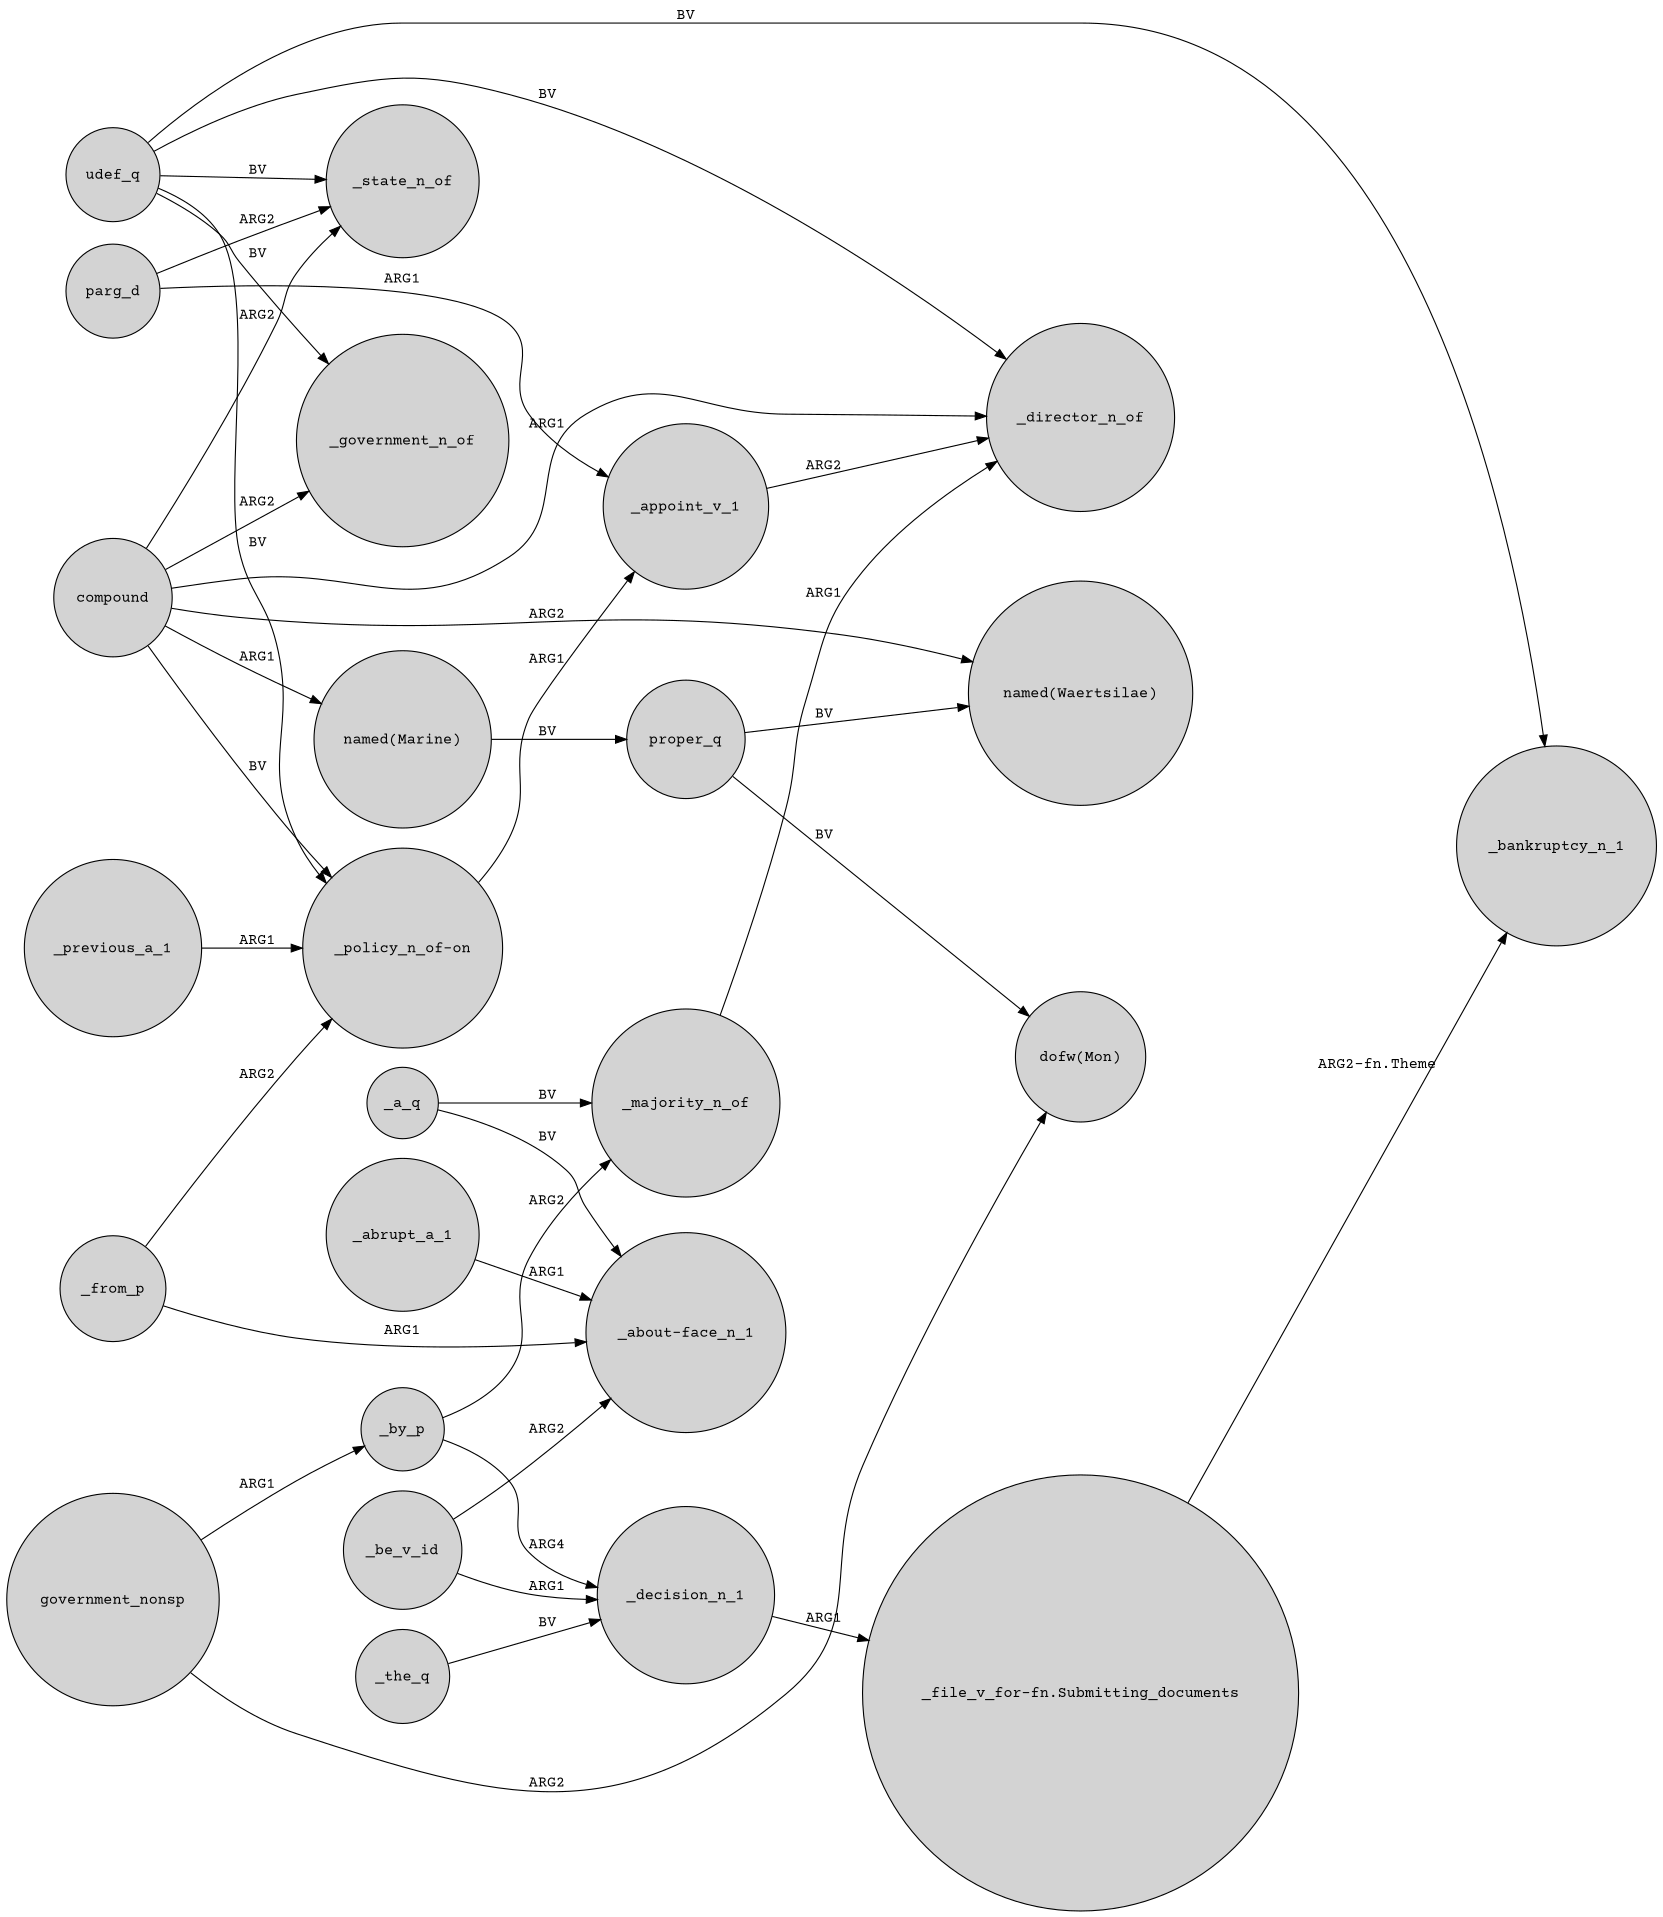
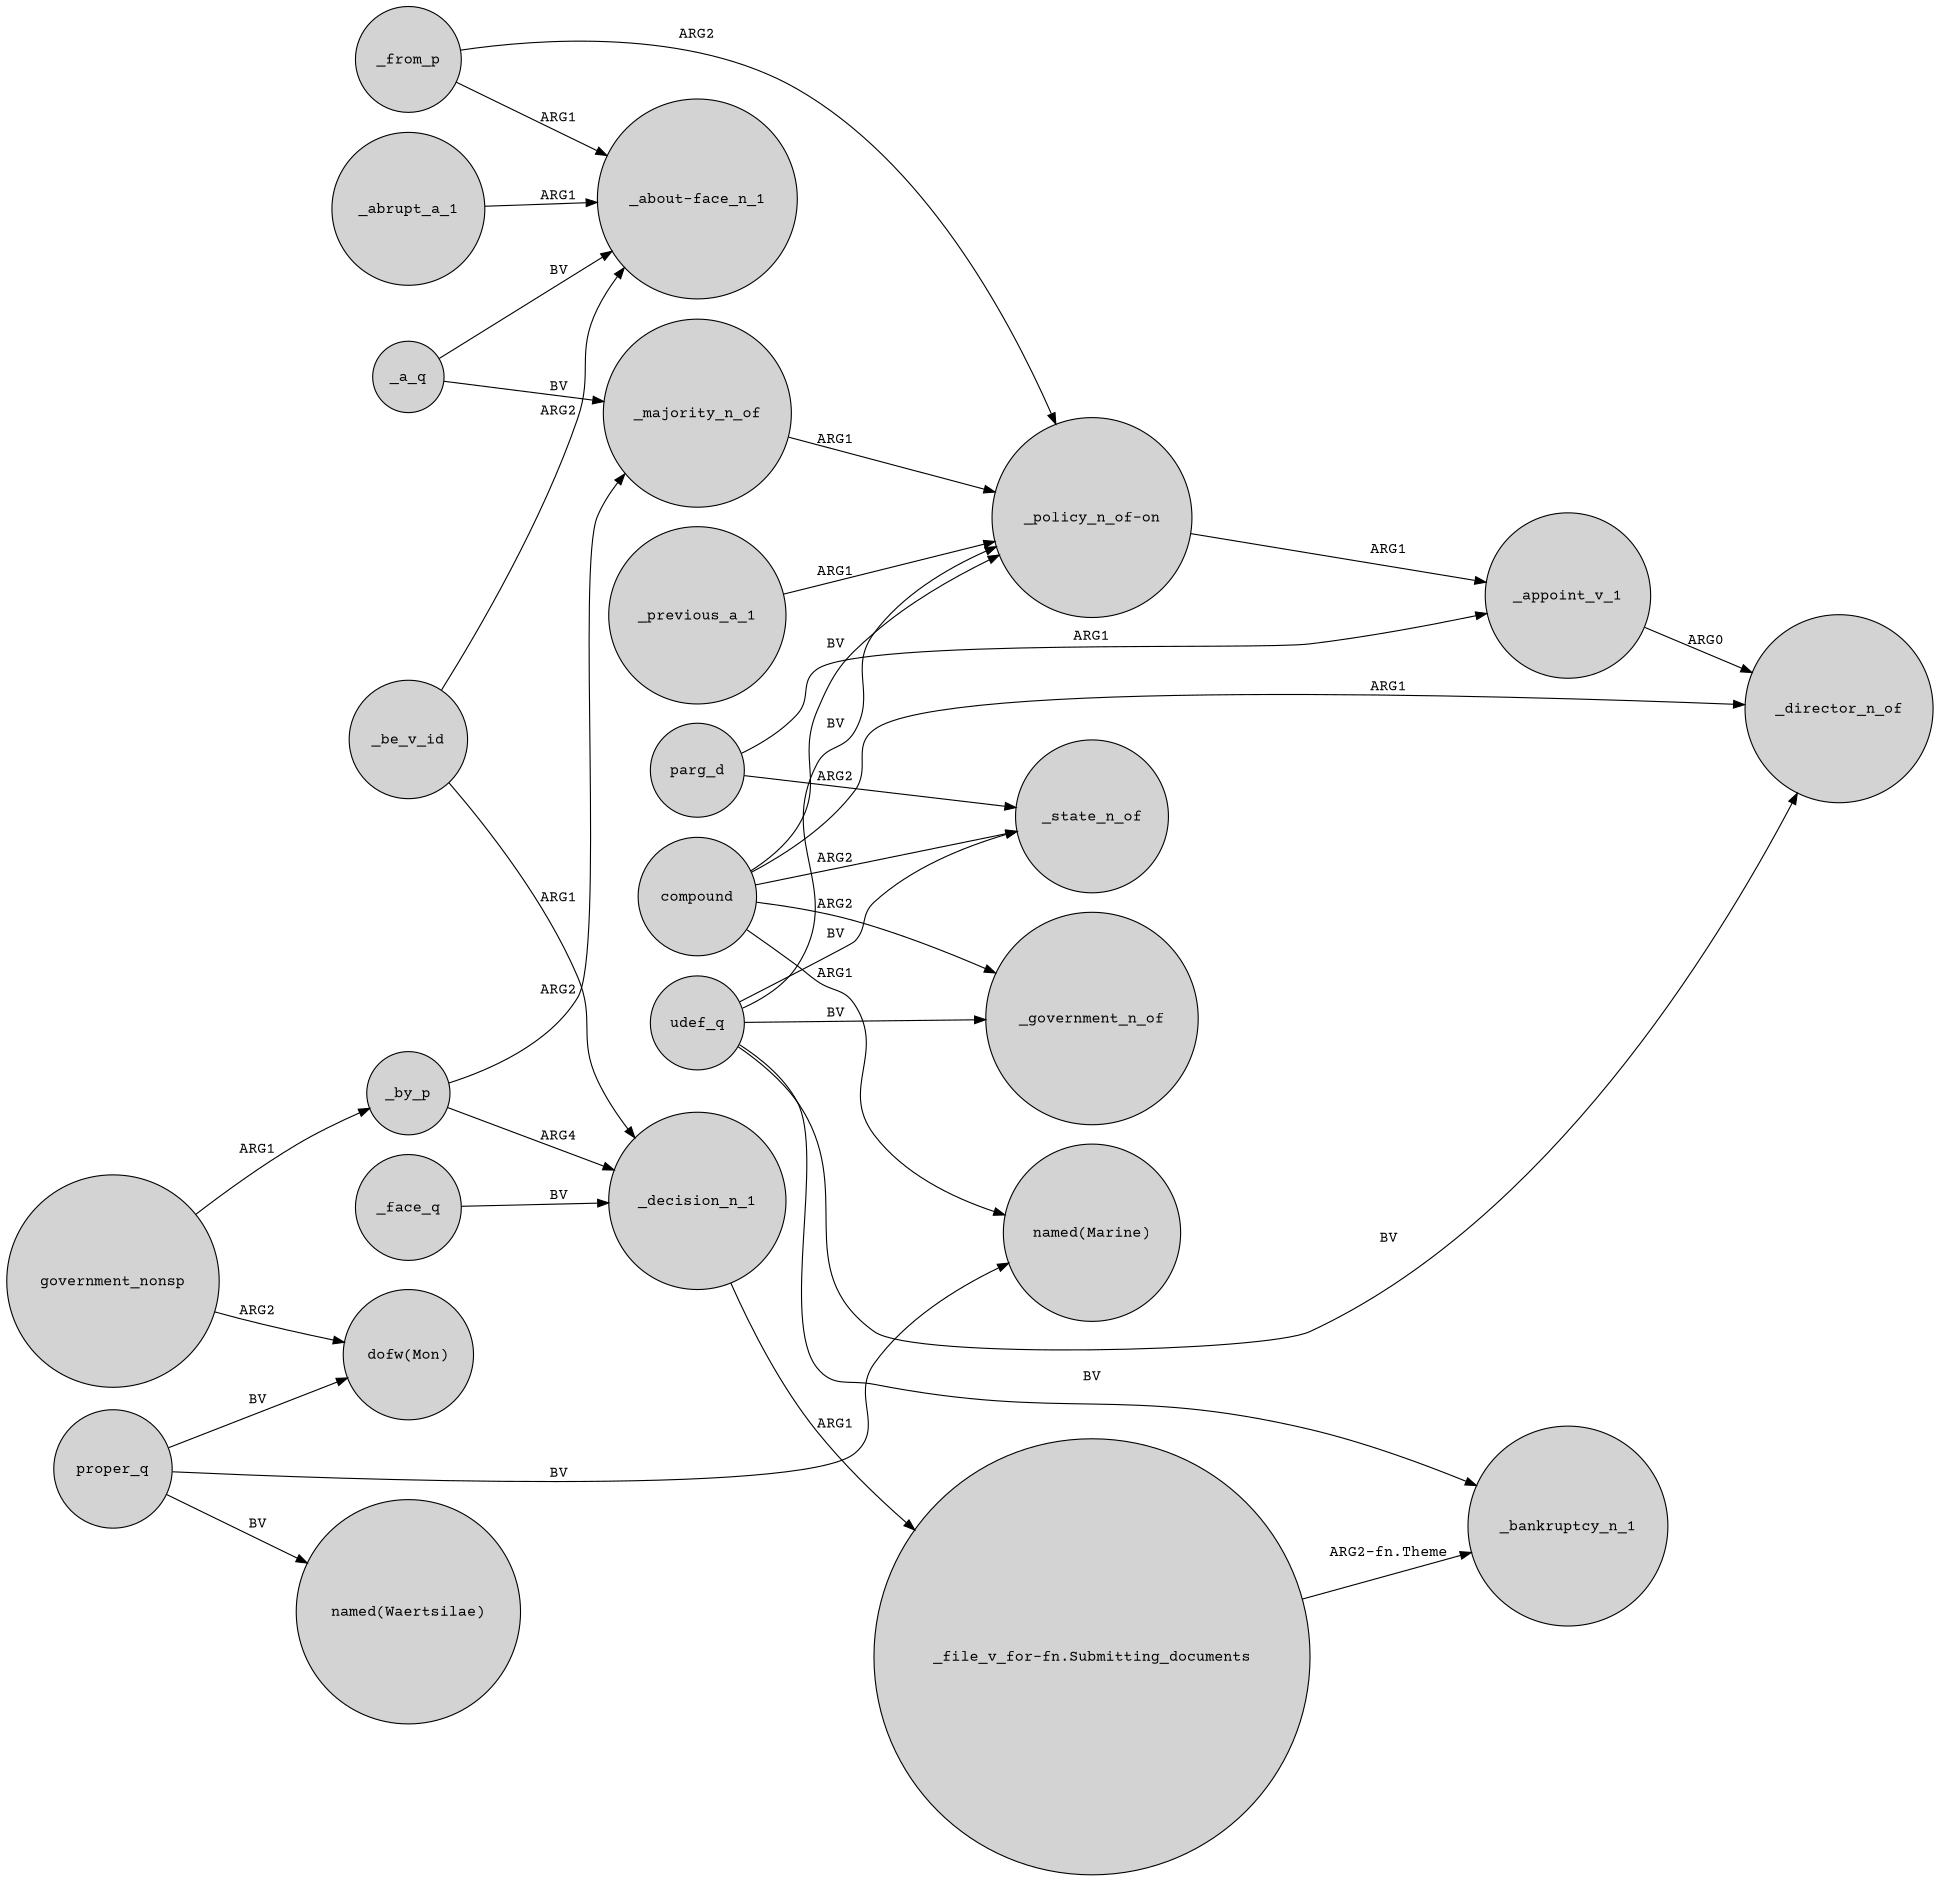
edge "_appoint_v_1" -> "_director_n_of": label "ARG2" -> "ARG0"
edge "compound" -> "named(Waertsilae)": removed, label "ARG2"
edge "_majority_n_of" -> "_director_n_of": now "_majority_n_of" -> "_policy_n_of-on"
edge "named(Marine)" -> "proper_q": reversed
node "_the_q": label "_the_q" -> "_face_q"
